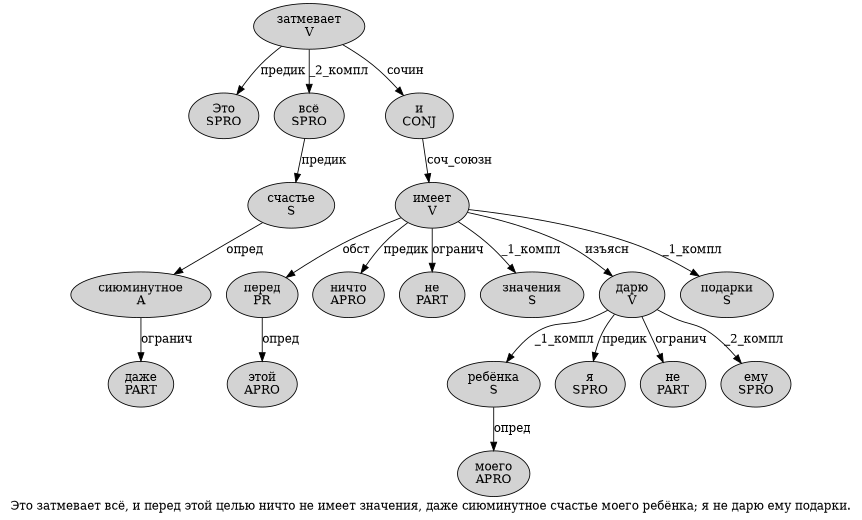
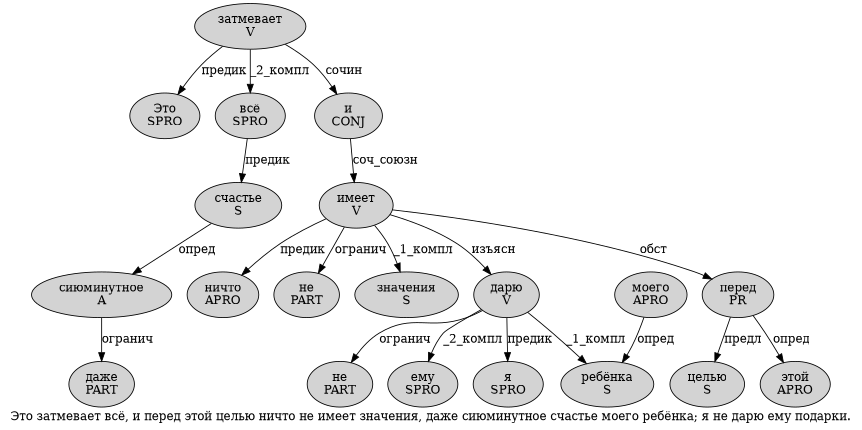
node "подарки S": removed
node "целью S": added
edge "ребёнка S" -> "моего APRO": reversed
